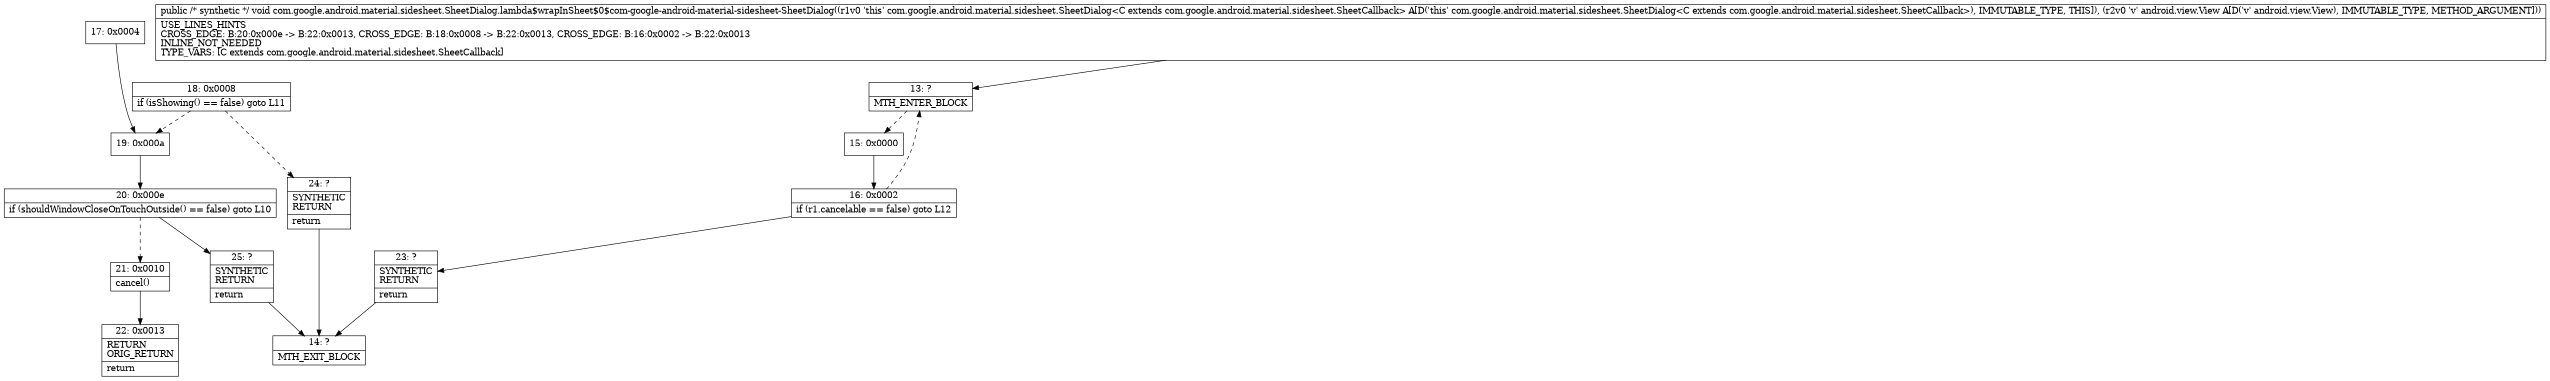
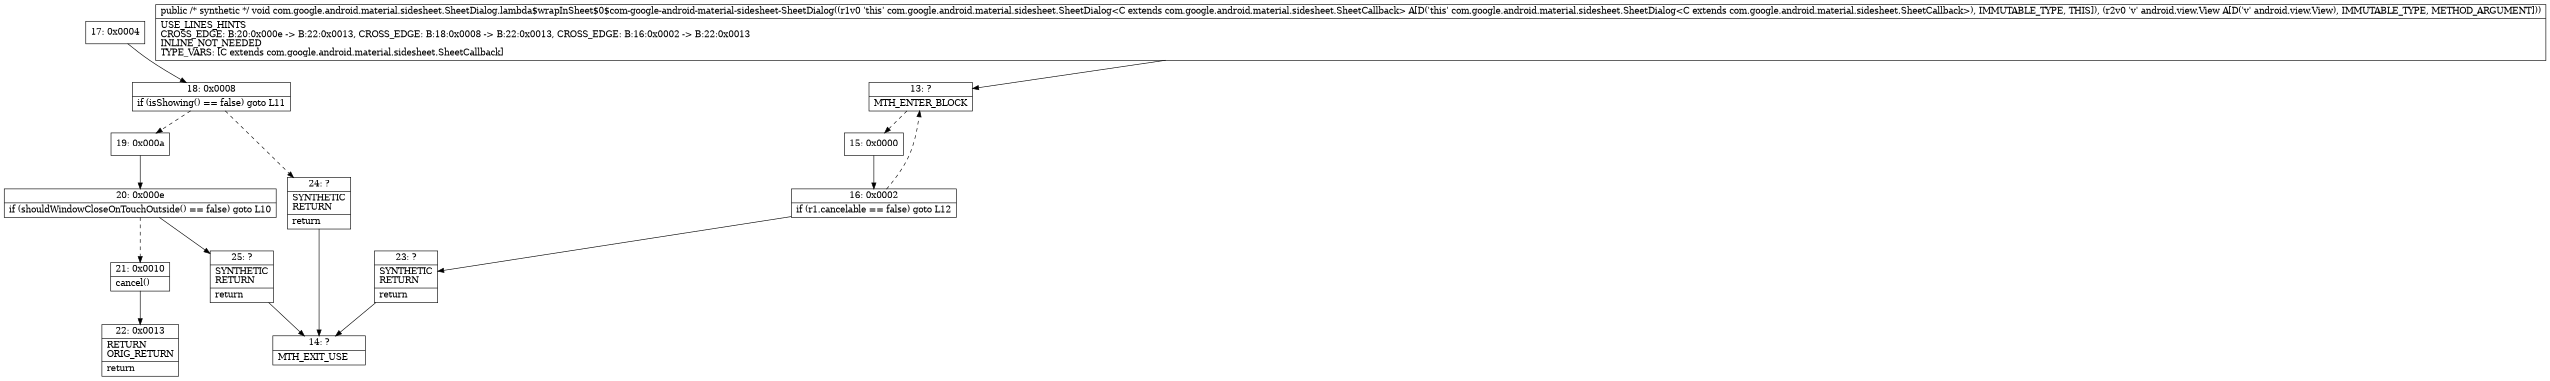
edge "17: 0x0004" -> "19: 0x000a": now "17: 0x0004" -> "18: 0x0008"
node "14: ?": text "MTH_EXIT_BLOCK" -> "MTH_EXIT_USE"
